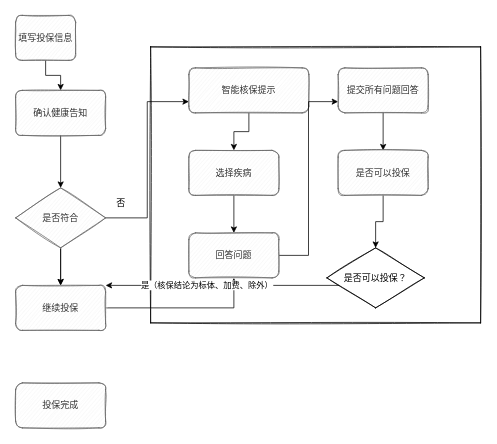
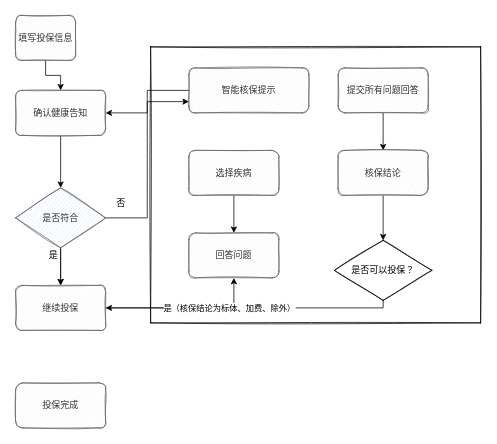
edge "智能核保提示" -> "选择疾病": now "智能核保提示" -> "确认健康告知"
node "是否可以投保": label "是否可以投保" -> "核保结论"
edge "回答问题" -> "提交所有问题回答": removed
node "是否符合": fillcolor #f5f5f5 -> #dae8fc
node "是": added
node "是否可以投保？": moved (375, 278) -> (383, 270)
